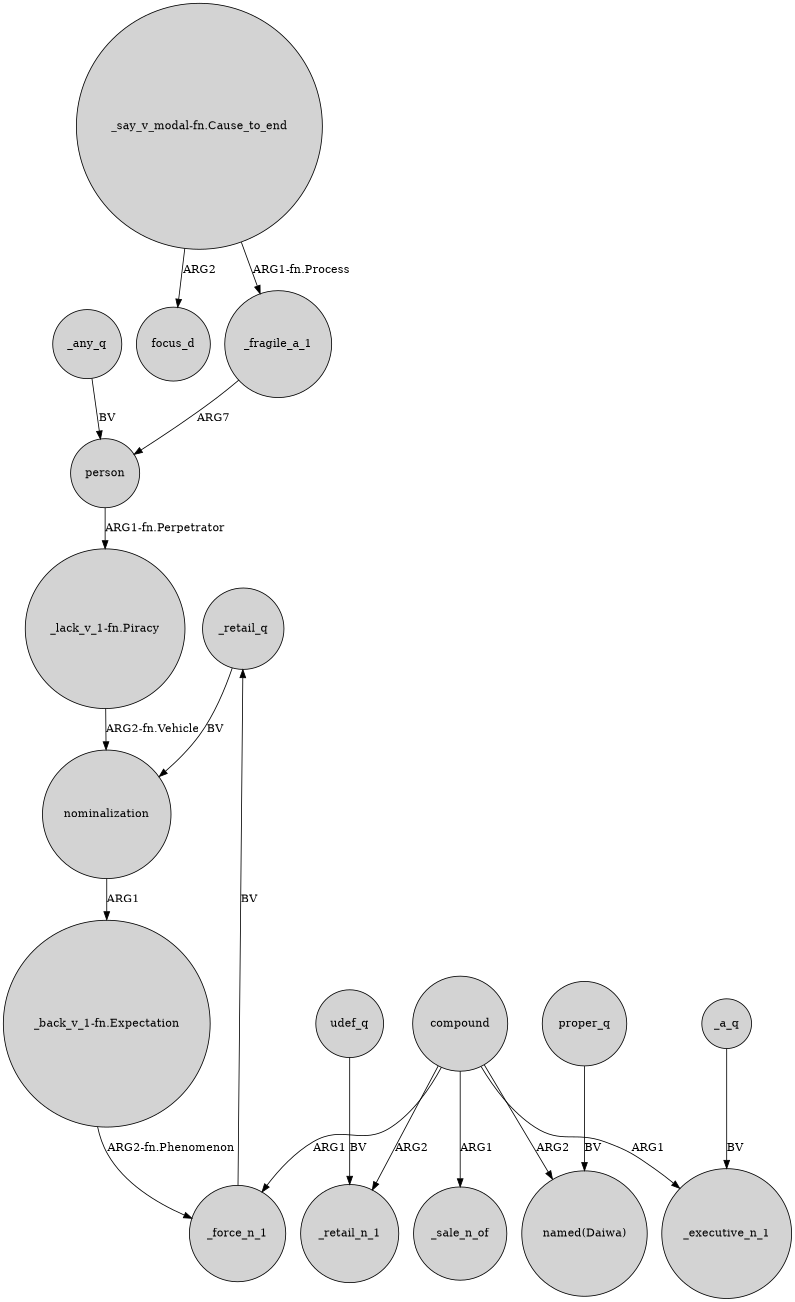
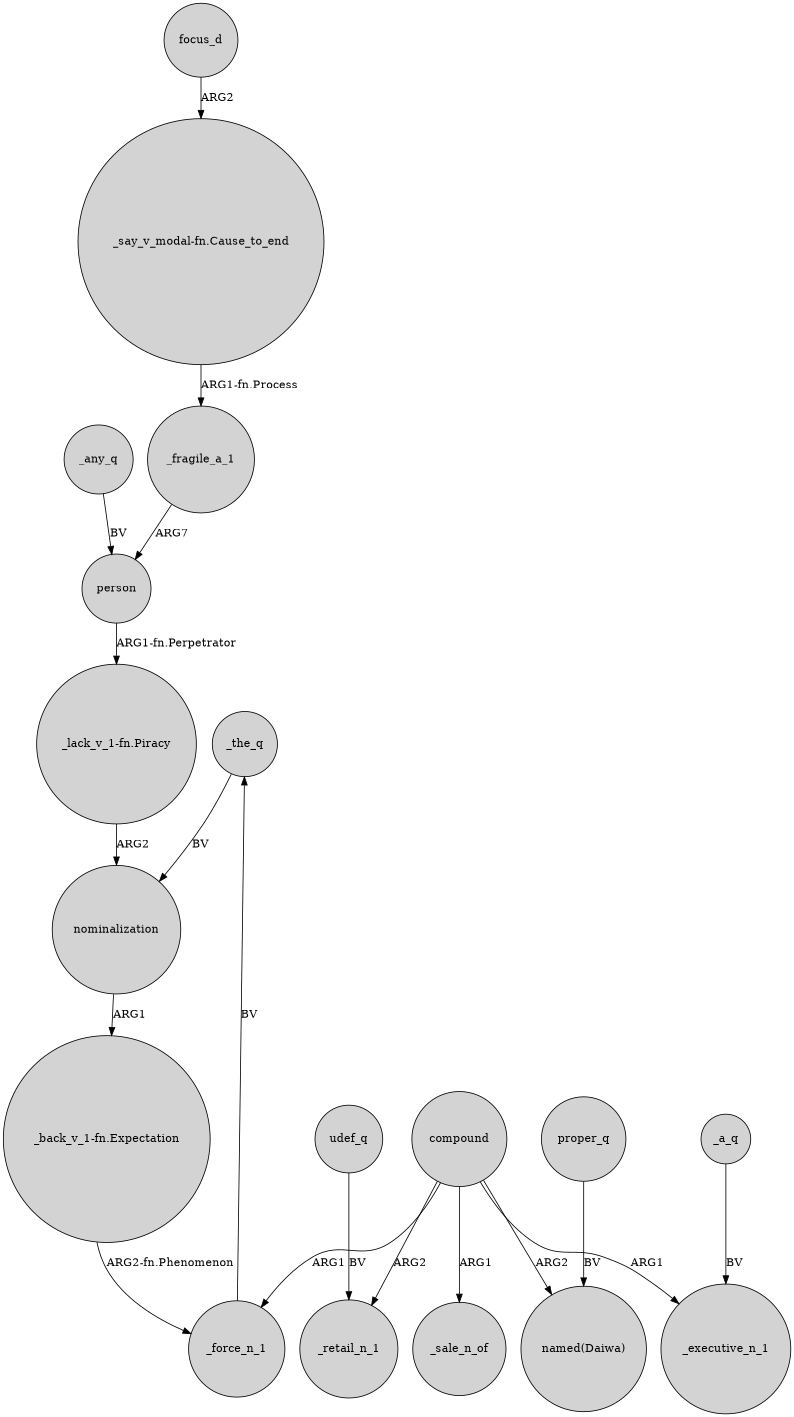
edge "_say_v_modal-fn.Cause_to_end" -> "focus_d": reversed
node "_retail_q": label "_retail_q" -> "_the_q"
edge "_lack_v_1-fn.Piracy" -> "nominalization": label "ARG2-fn.Vehicle" -> "ARG2"
